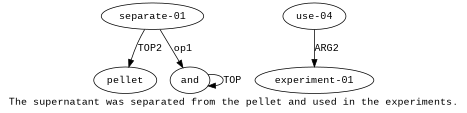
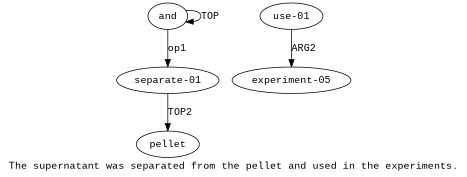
node "use-04": label "use-04" -> "use-01"
edge "separate-01" -> "and": reversed
node "experiment-01": label "experiment-01" -> "experiment-05"
